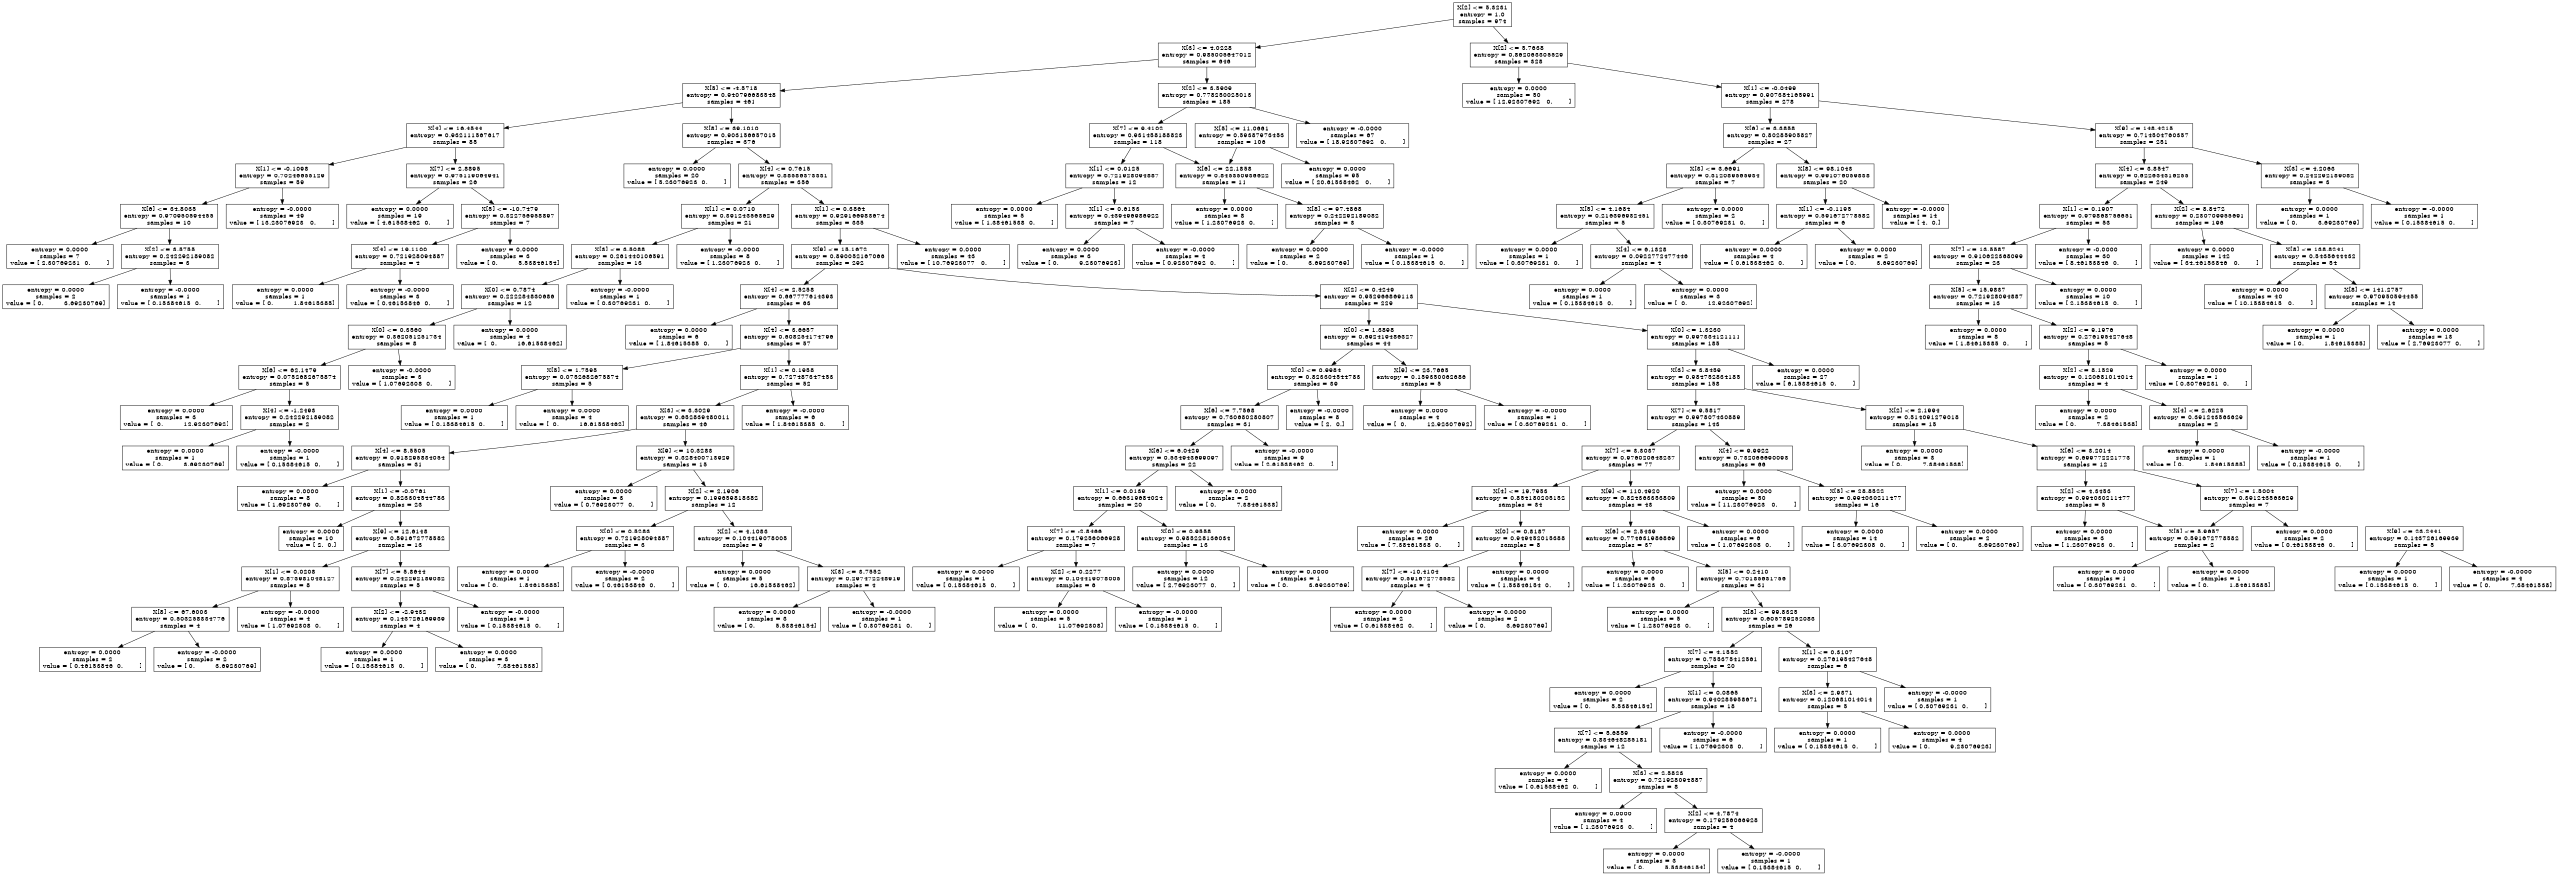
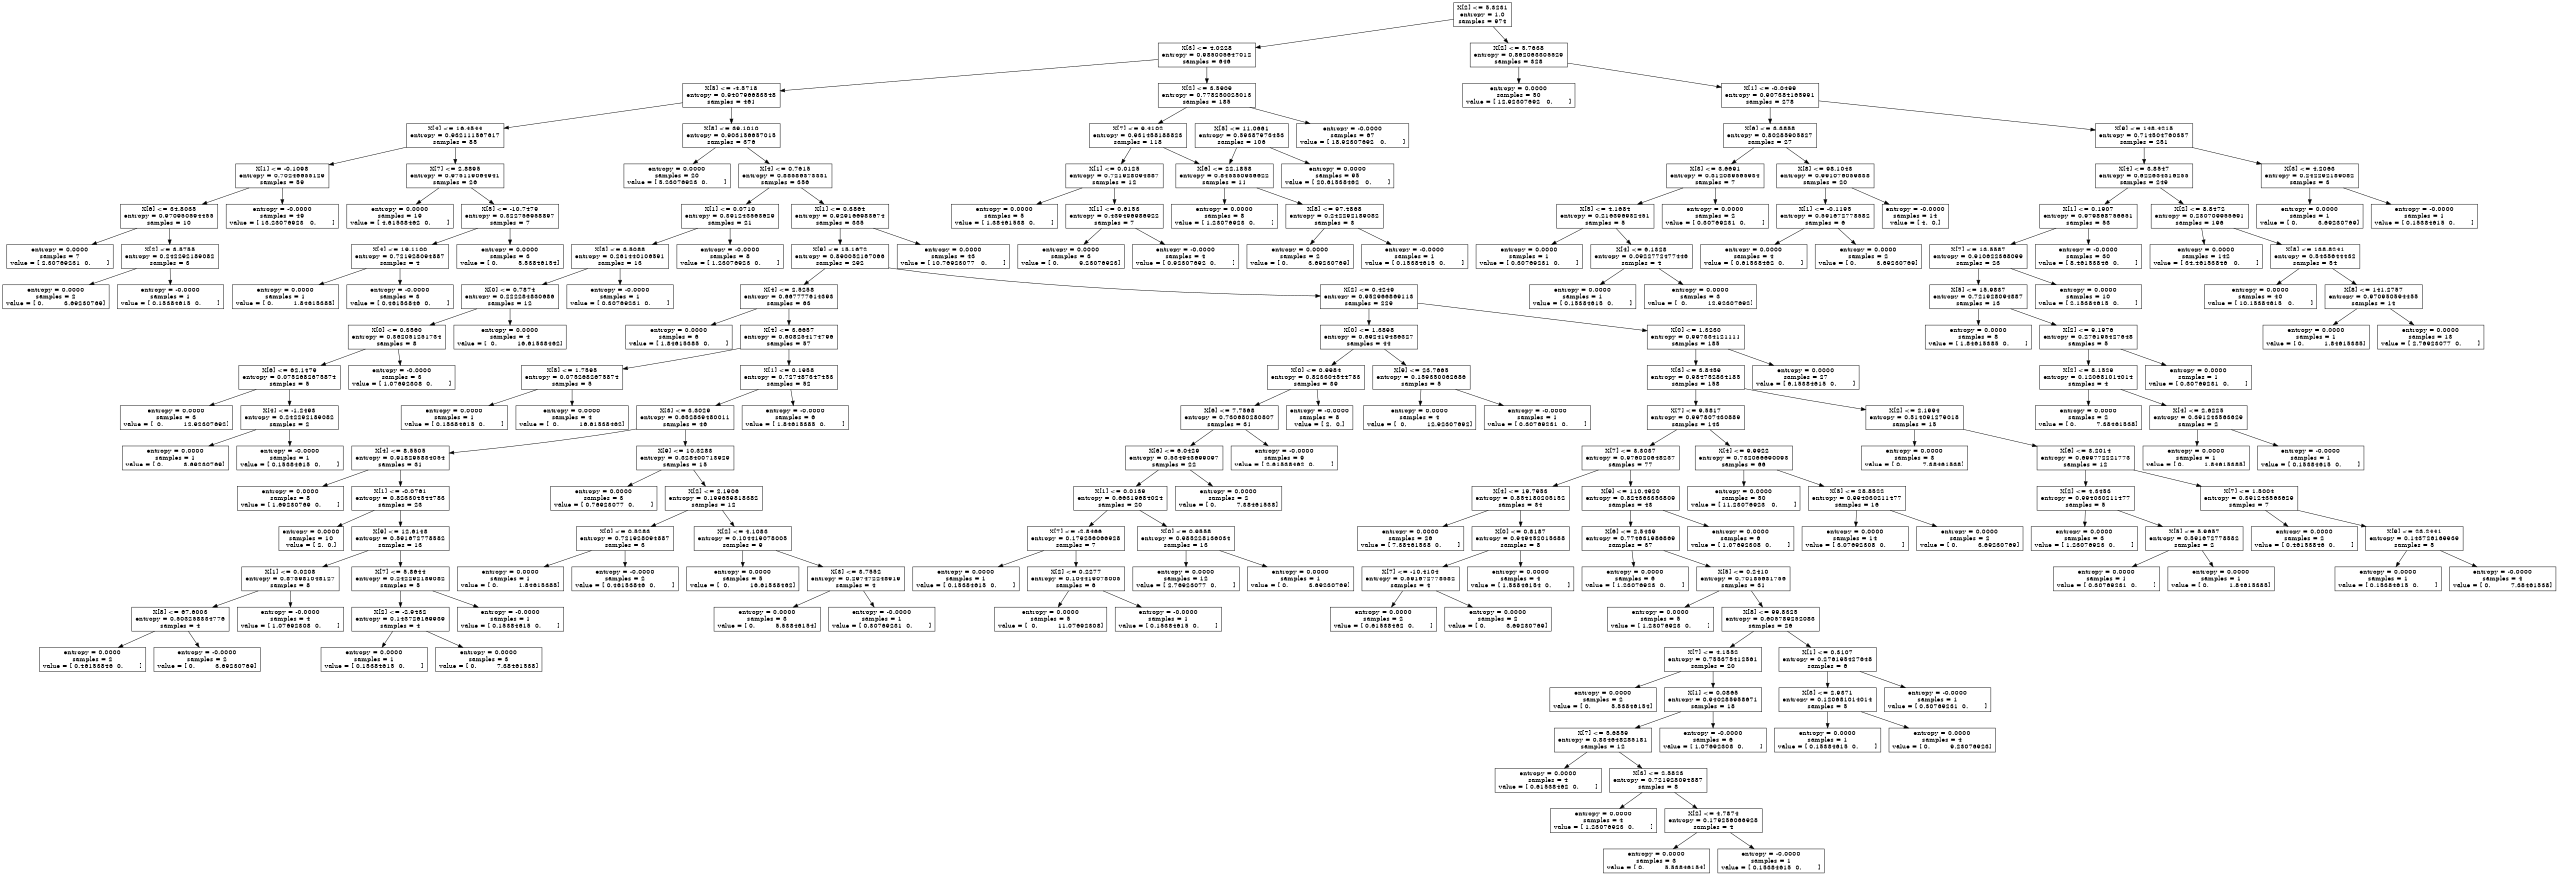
edge "X[7] <= 1.5004 entropy = 0.391243563629 samples = 7" -> "X[5] <= 5.9657 entropy = 0.591672778582 samples = 2": now "X[7] <= 1.5004 entropy = 0.391243563629 samples = 7" -> "X[9] <= 23.2441 entropy = 0.143726169939 samples = 5"
